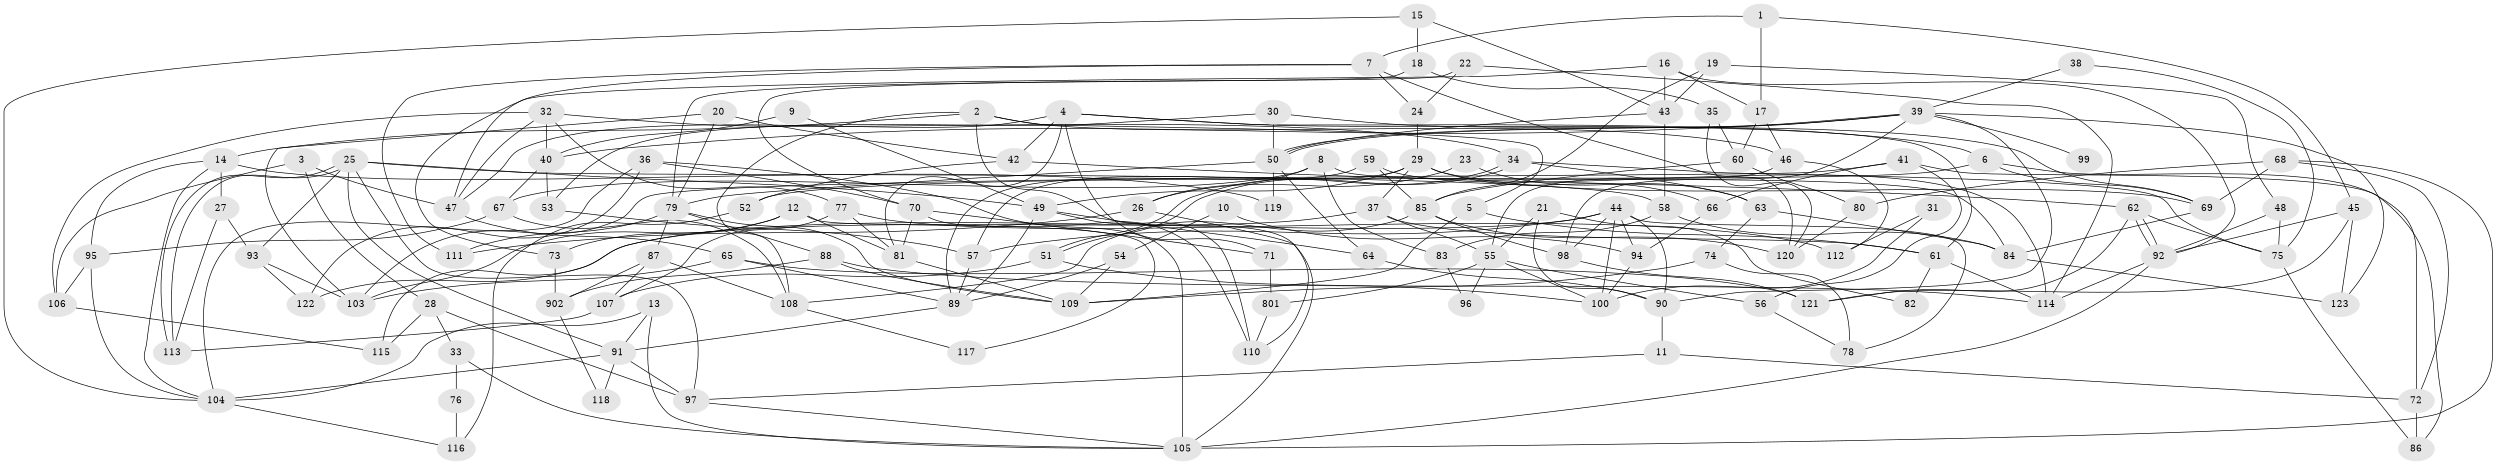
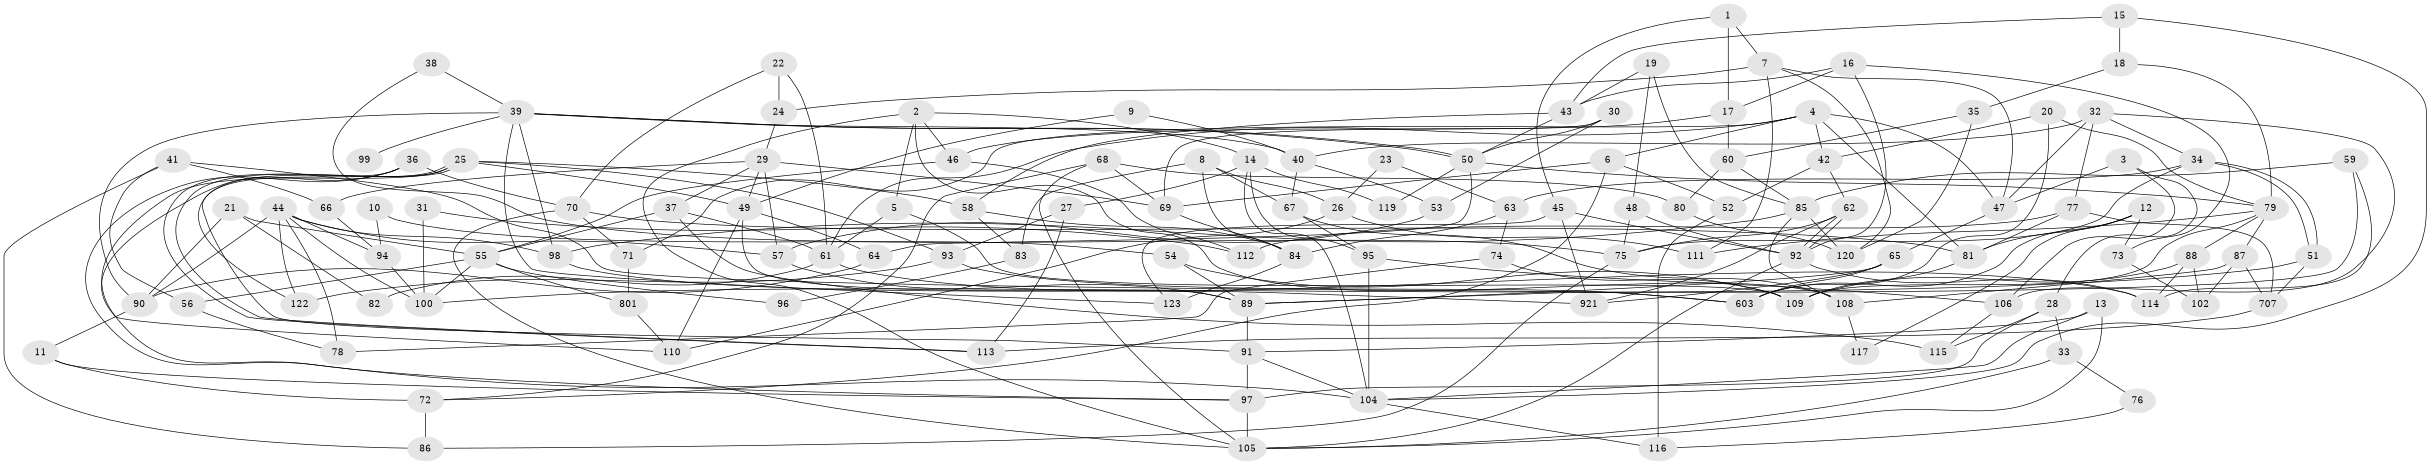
edge "22" -- "114": now "22" -- "61"
node "103": label "103" -> "603"
node "902": label "902" -> "102"
node "107": label "107" -> "707"
node "121": label "121" -> "921"
node "118": removed
